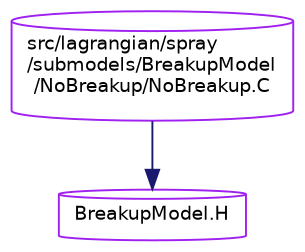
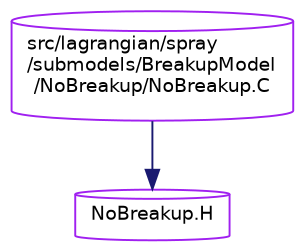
node "BreakupModel.H": label "BreakupModel.H" -> "NoBreakup.H"
